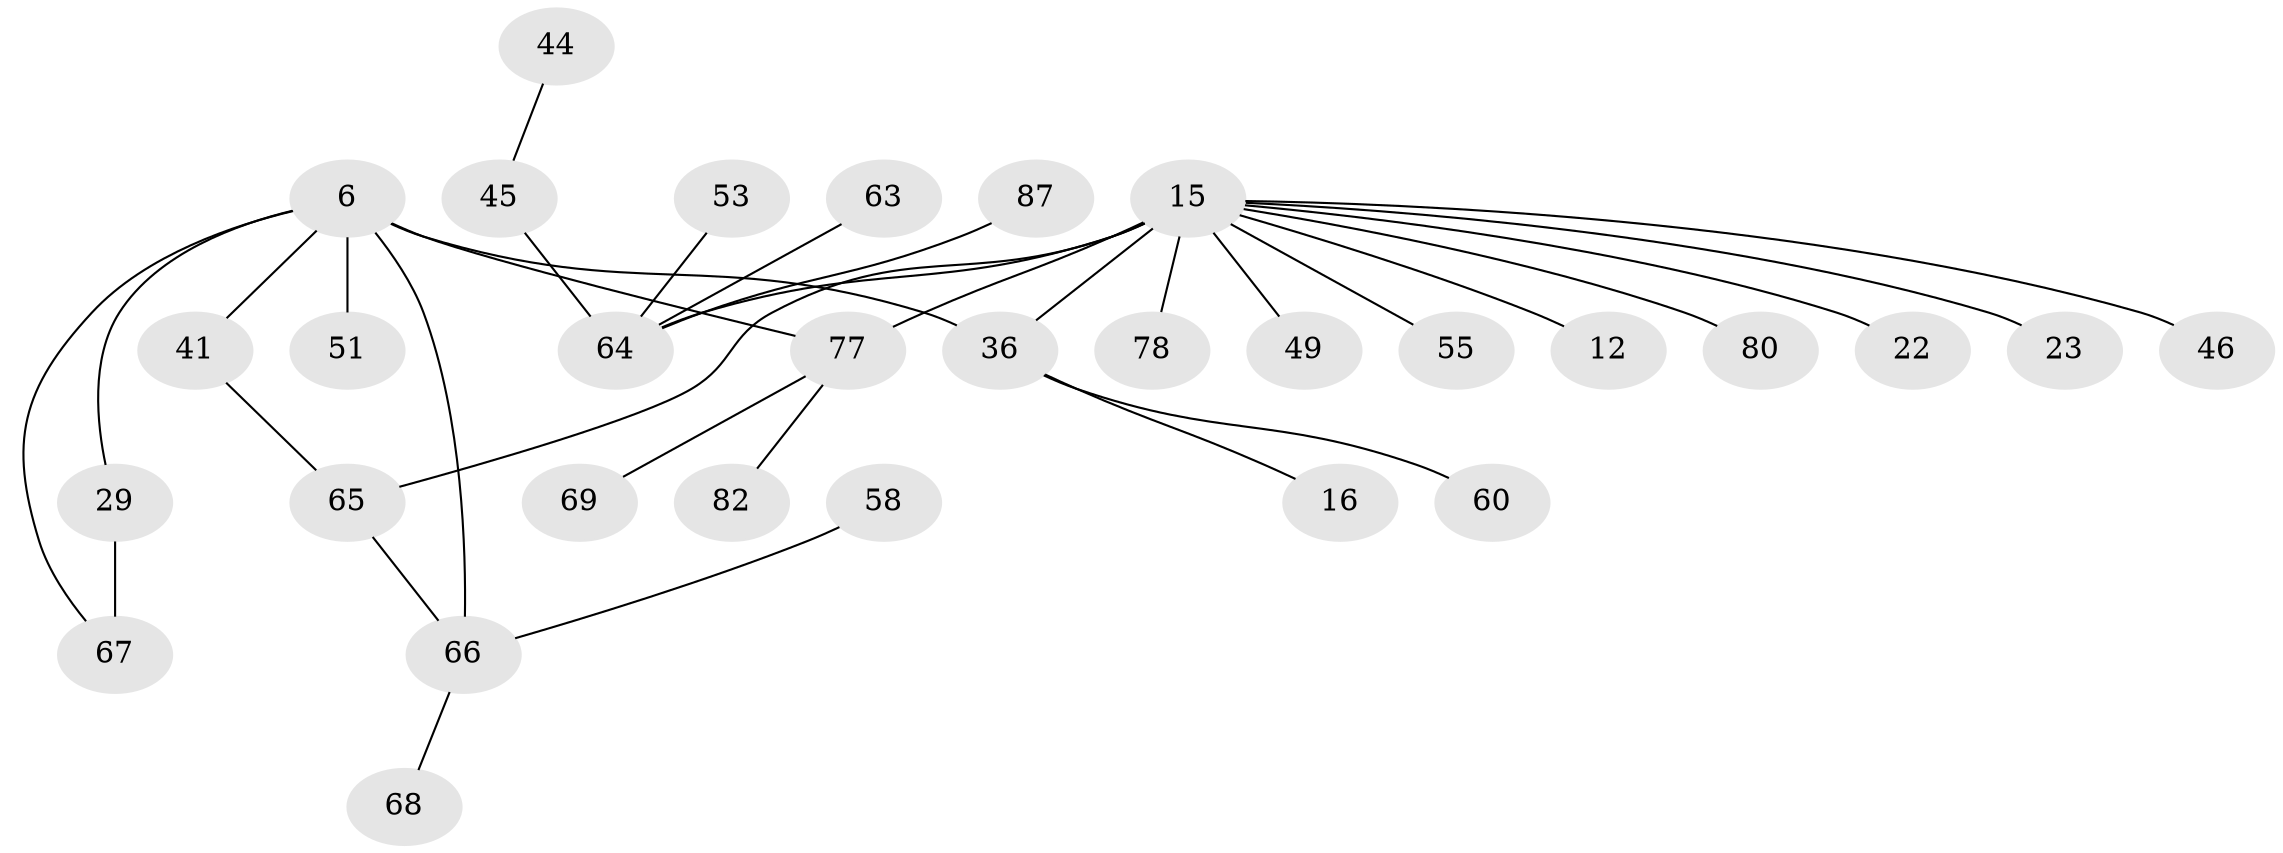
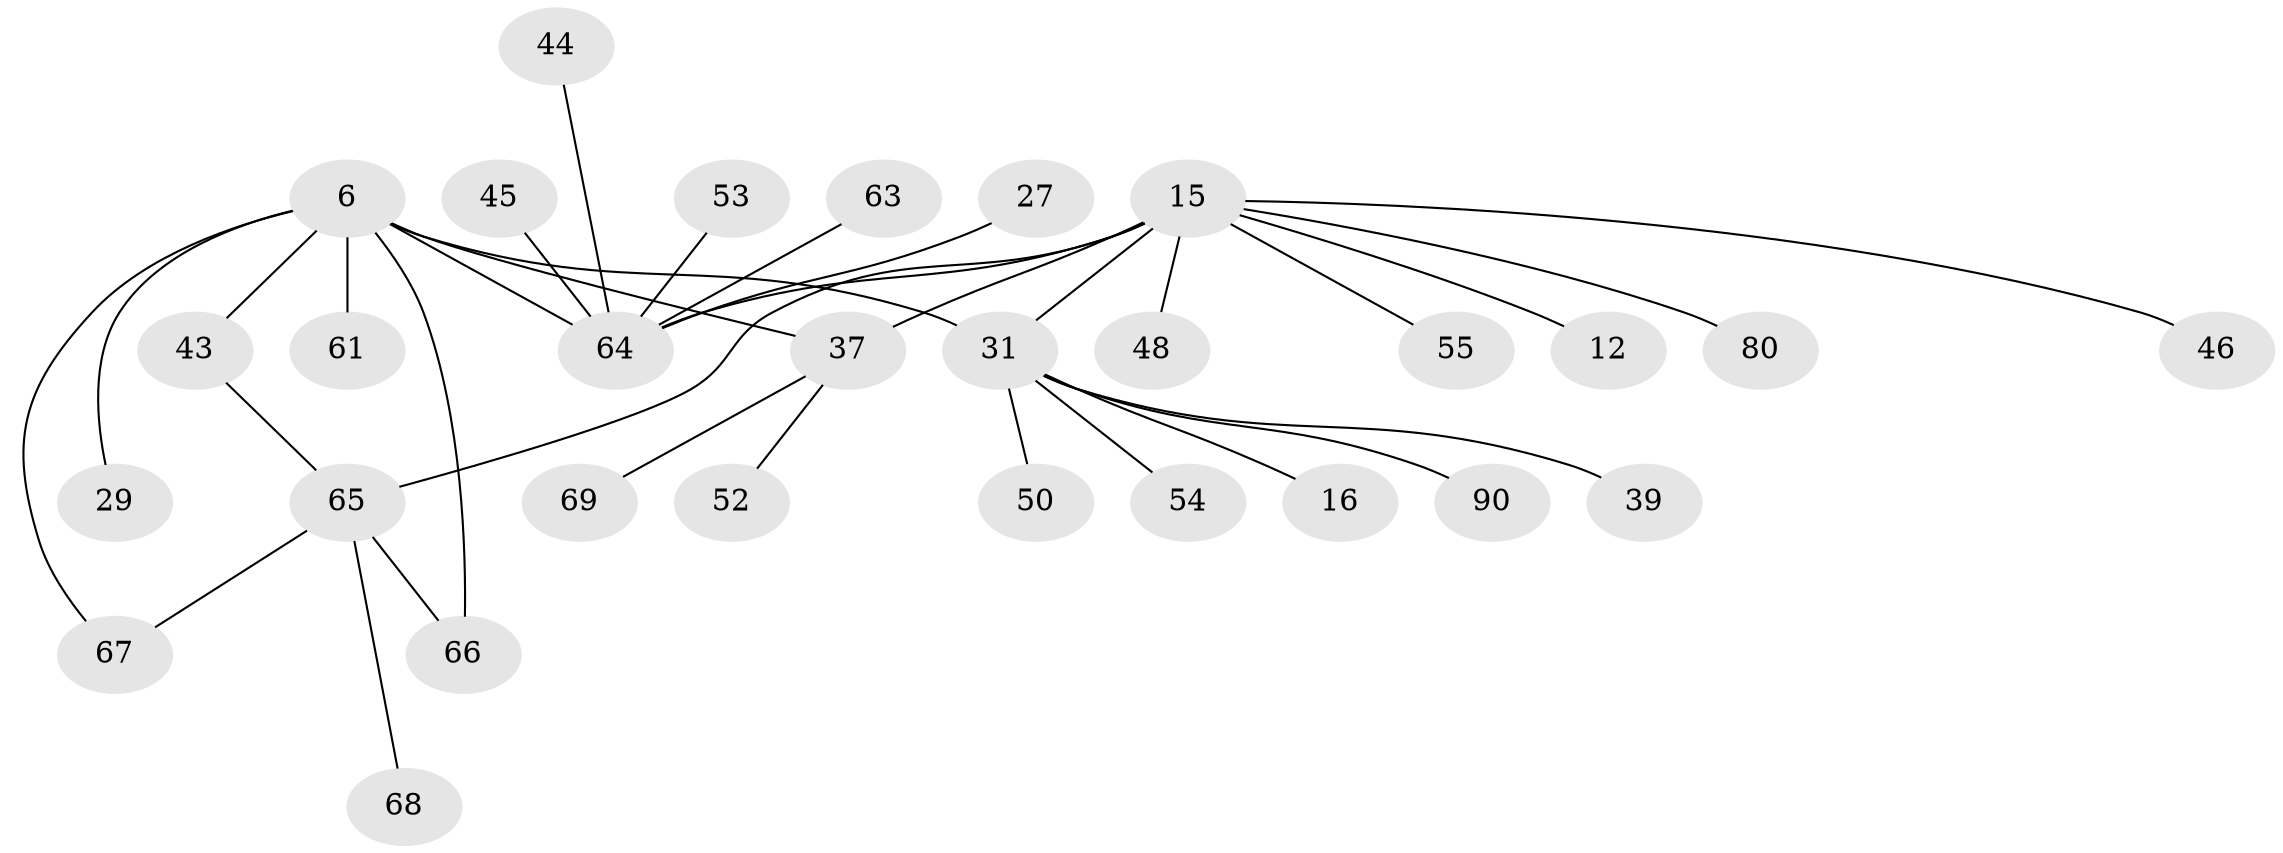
edge "44" -- "45": now "44" -- "64"
node "87": label "87" -> "27"
edge "6" -- "64": added
node "41": label "41" -> "43"
node "51": label "51" -> "61"
node "77": label "77" -> "37"
node "36": label "36" -> "31"
node "78": label "78" -> "48"
node "49": removed
node "22": removed
node "23": removed
node "82": label "82" -> "52"
node "58": removed
node "50": added
node "54": added
node "60": label "60" -> "90"
node "39": added
edge "29" -- "67": now "65" -- "67"
edge "66" -- "68": now "65" -- "68"
